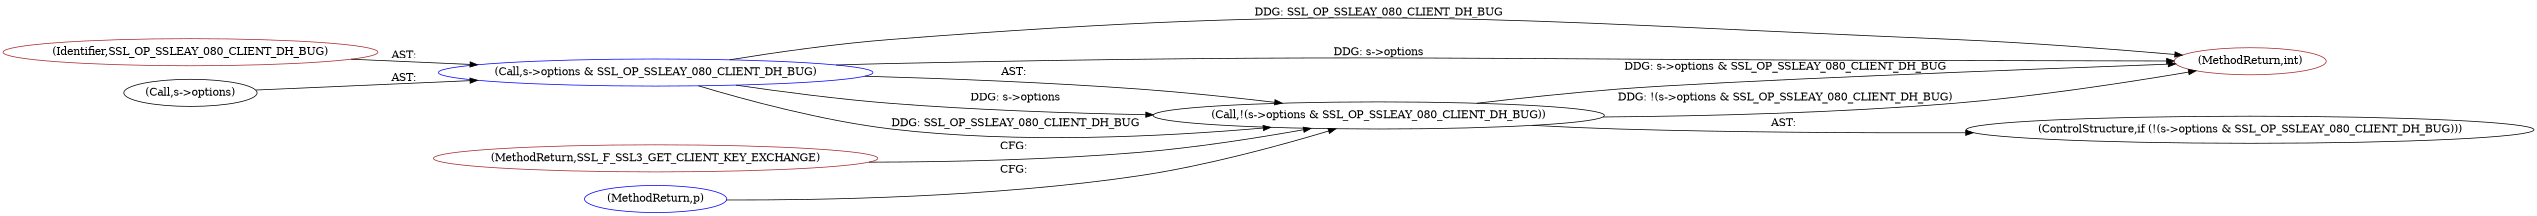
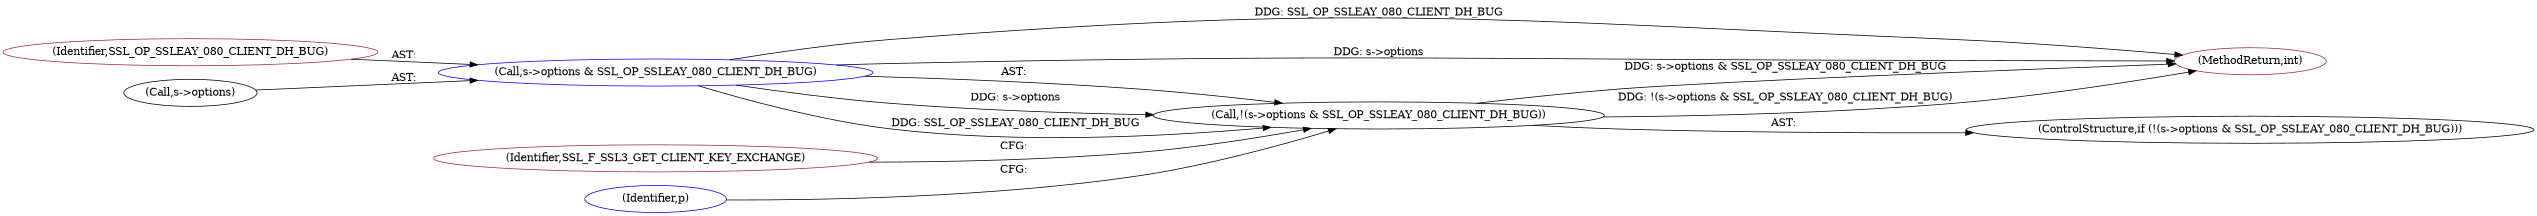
node "(MethodReturn,SSL_F_SSL3_GET_CLIENT_KEY_EXCHANGE)": label "(MethodReturn,SSL_F_SSL3_GET_CLIENT_KEY_EXCHANGE)" -> "(Identifier,SSL_F_SSL3_GET_CLIENT_KEY_EXCHANGE)"
node "(MethodReturn,p)": label "(MethodReturn,p)" -> "(Identifier,p)"
